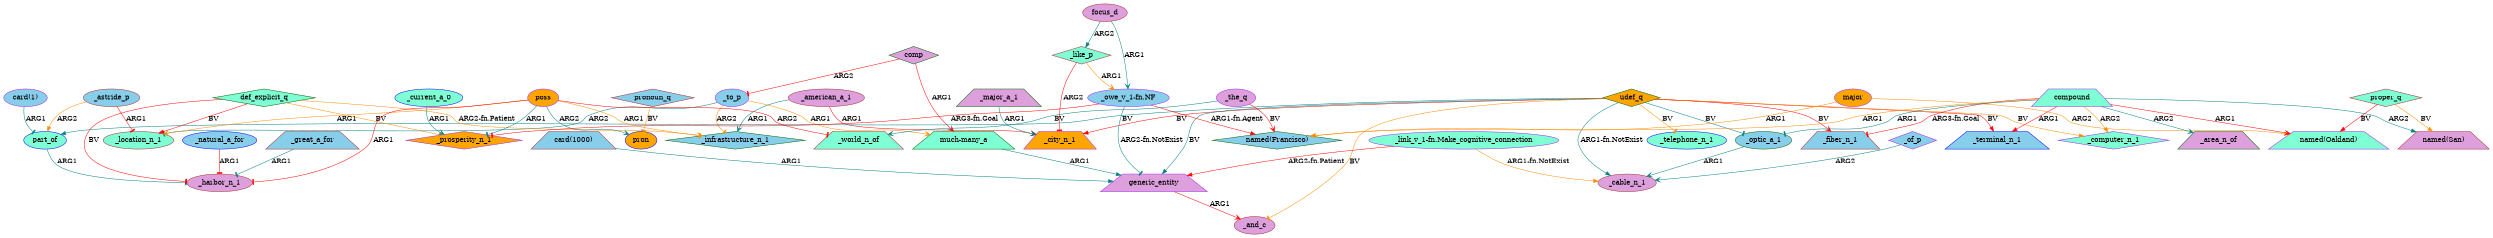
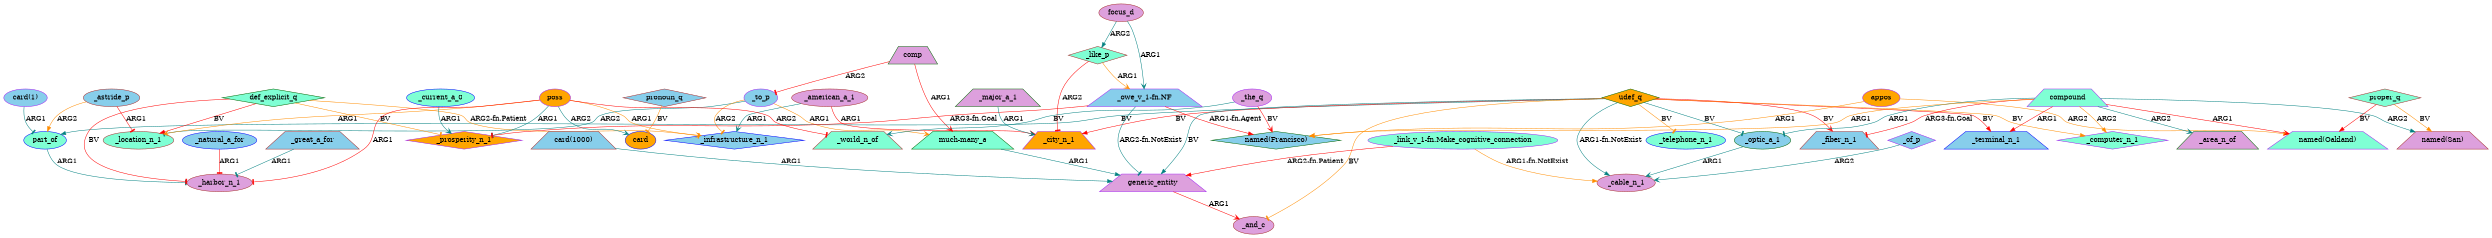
node "comp": shape diamond -> trapezium
node "_owe_v_1-fn.NF": shape ellipse -> trapezium
node "major": label "major" -> "appos"
node "pron": label "pron" -> "card"
node "_infrastructure_n_1": color darkgreen -> blue
